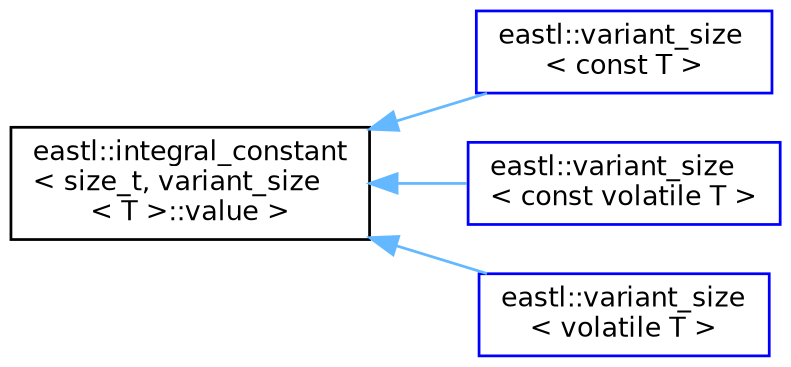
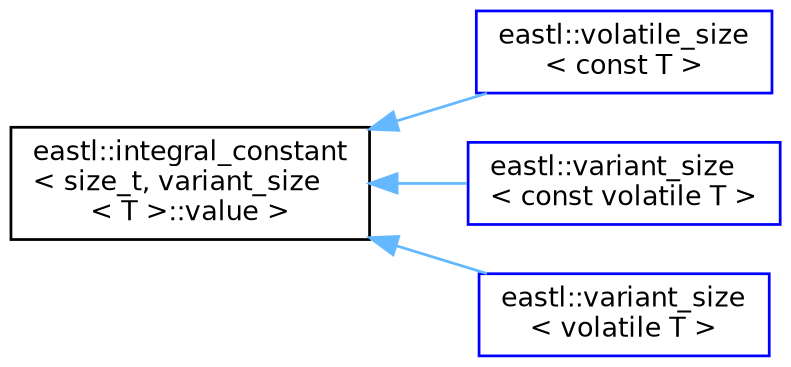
node "eastl::variant_size < const T >": label "eastl::variant_size < const T >" -> "eastl::volatile_size < const T >"
